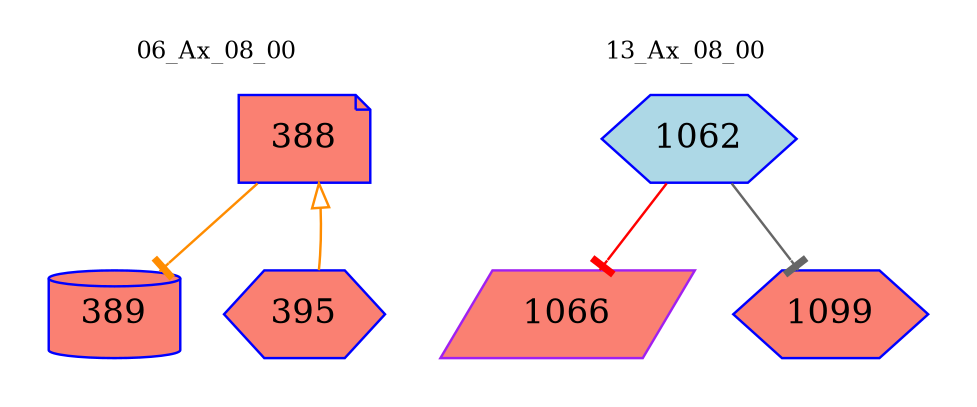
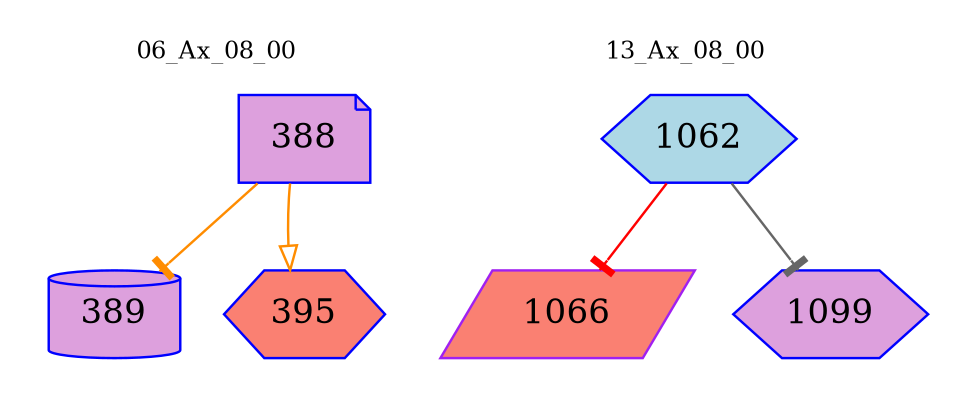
node "388": fillcolor salmon -> plum
edge "395" -> "388": reversed
node "389": fillcolor salmon -> plum
node "1099": fillcolor salmon -> plum
